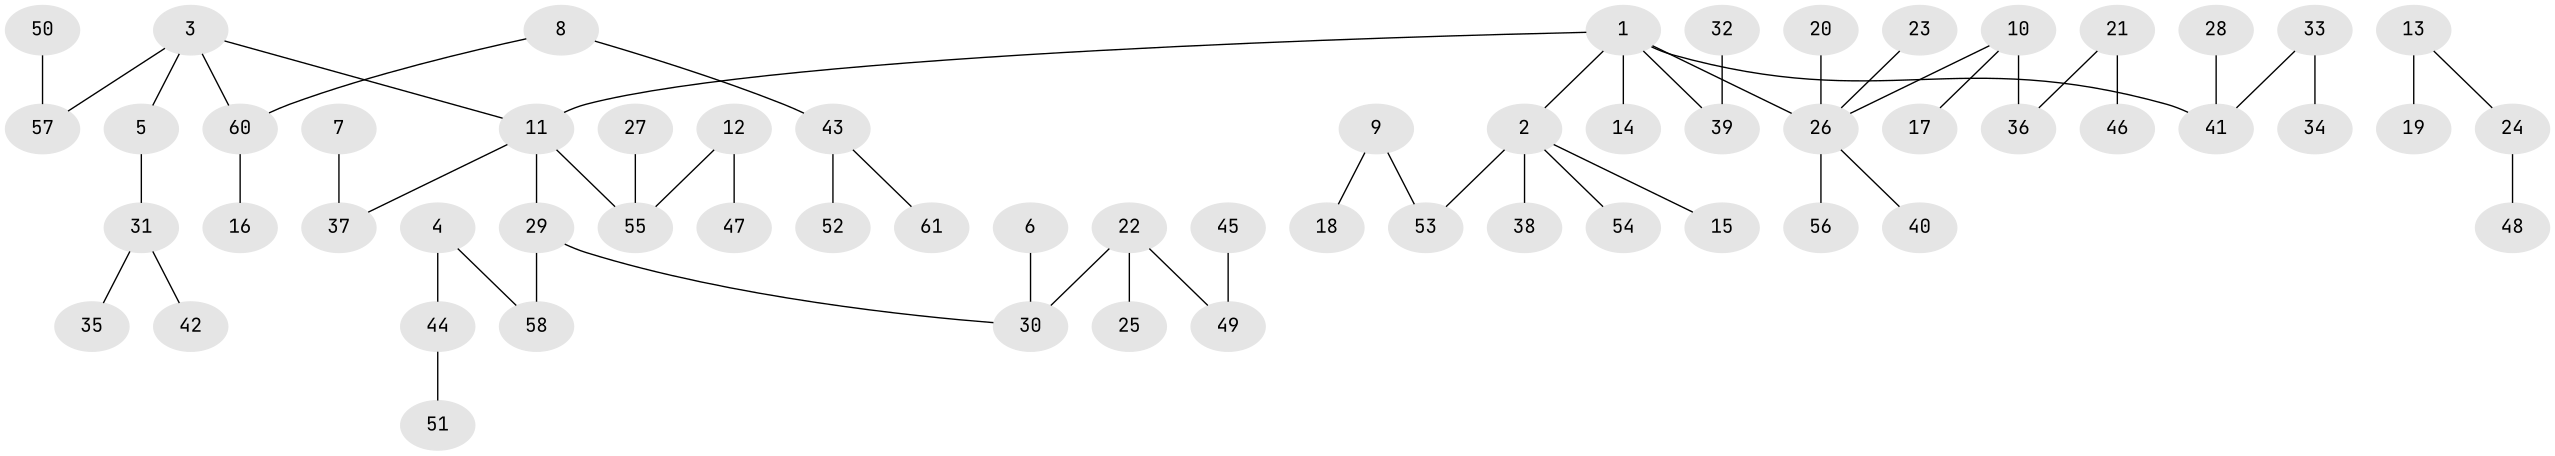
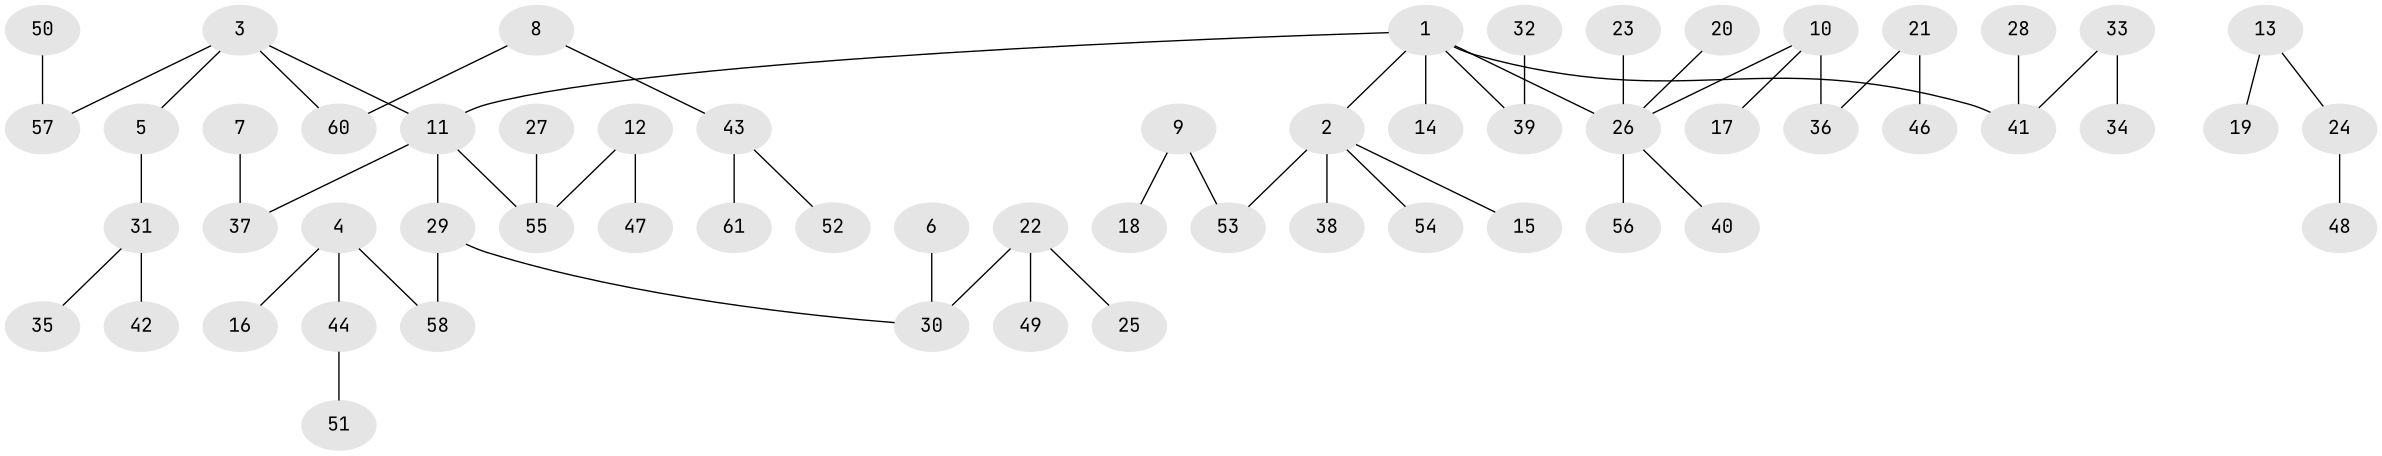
edge "60" -- "16": now "4" -- "16"
node "45": removed
